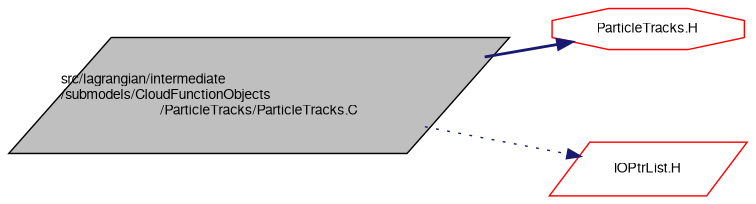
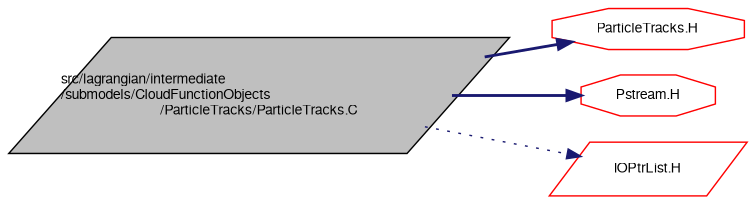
node "Pstream.H": added
